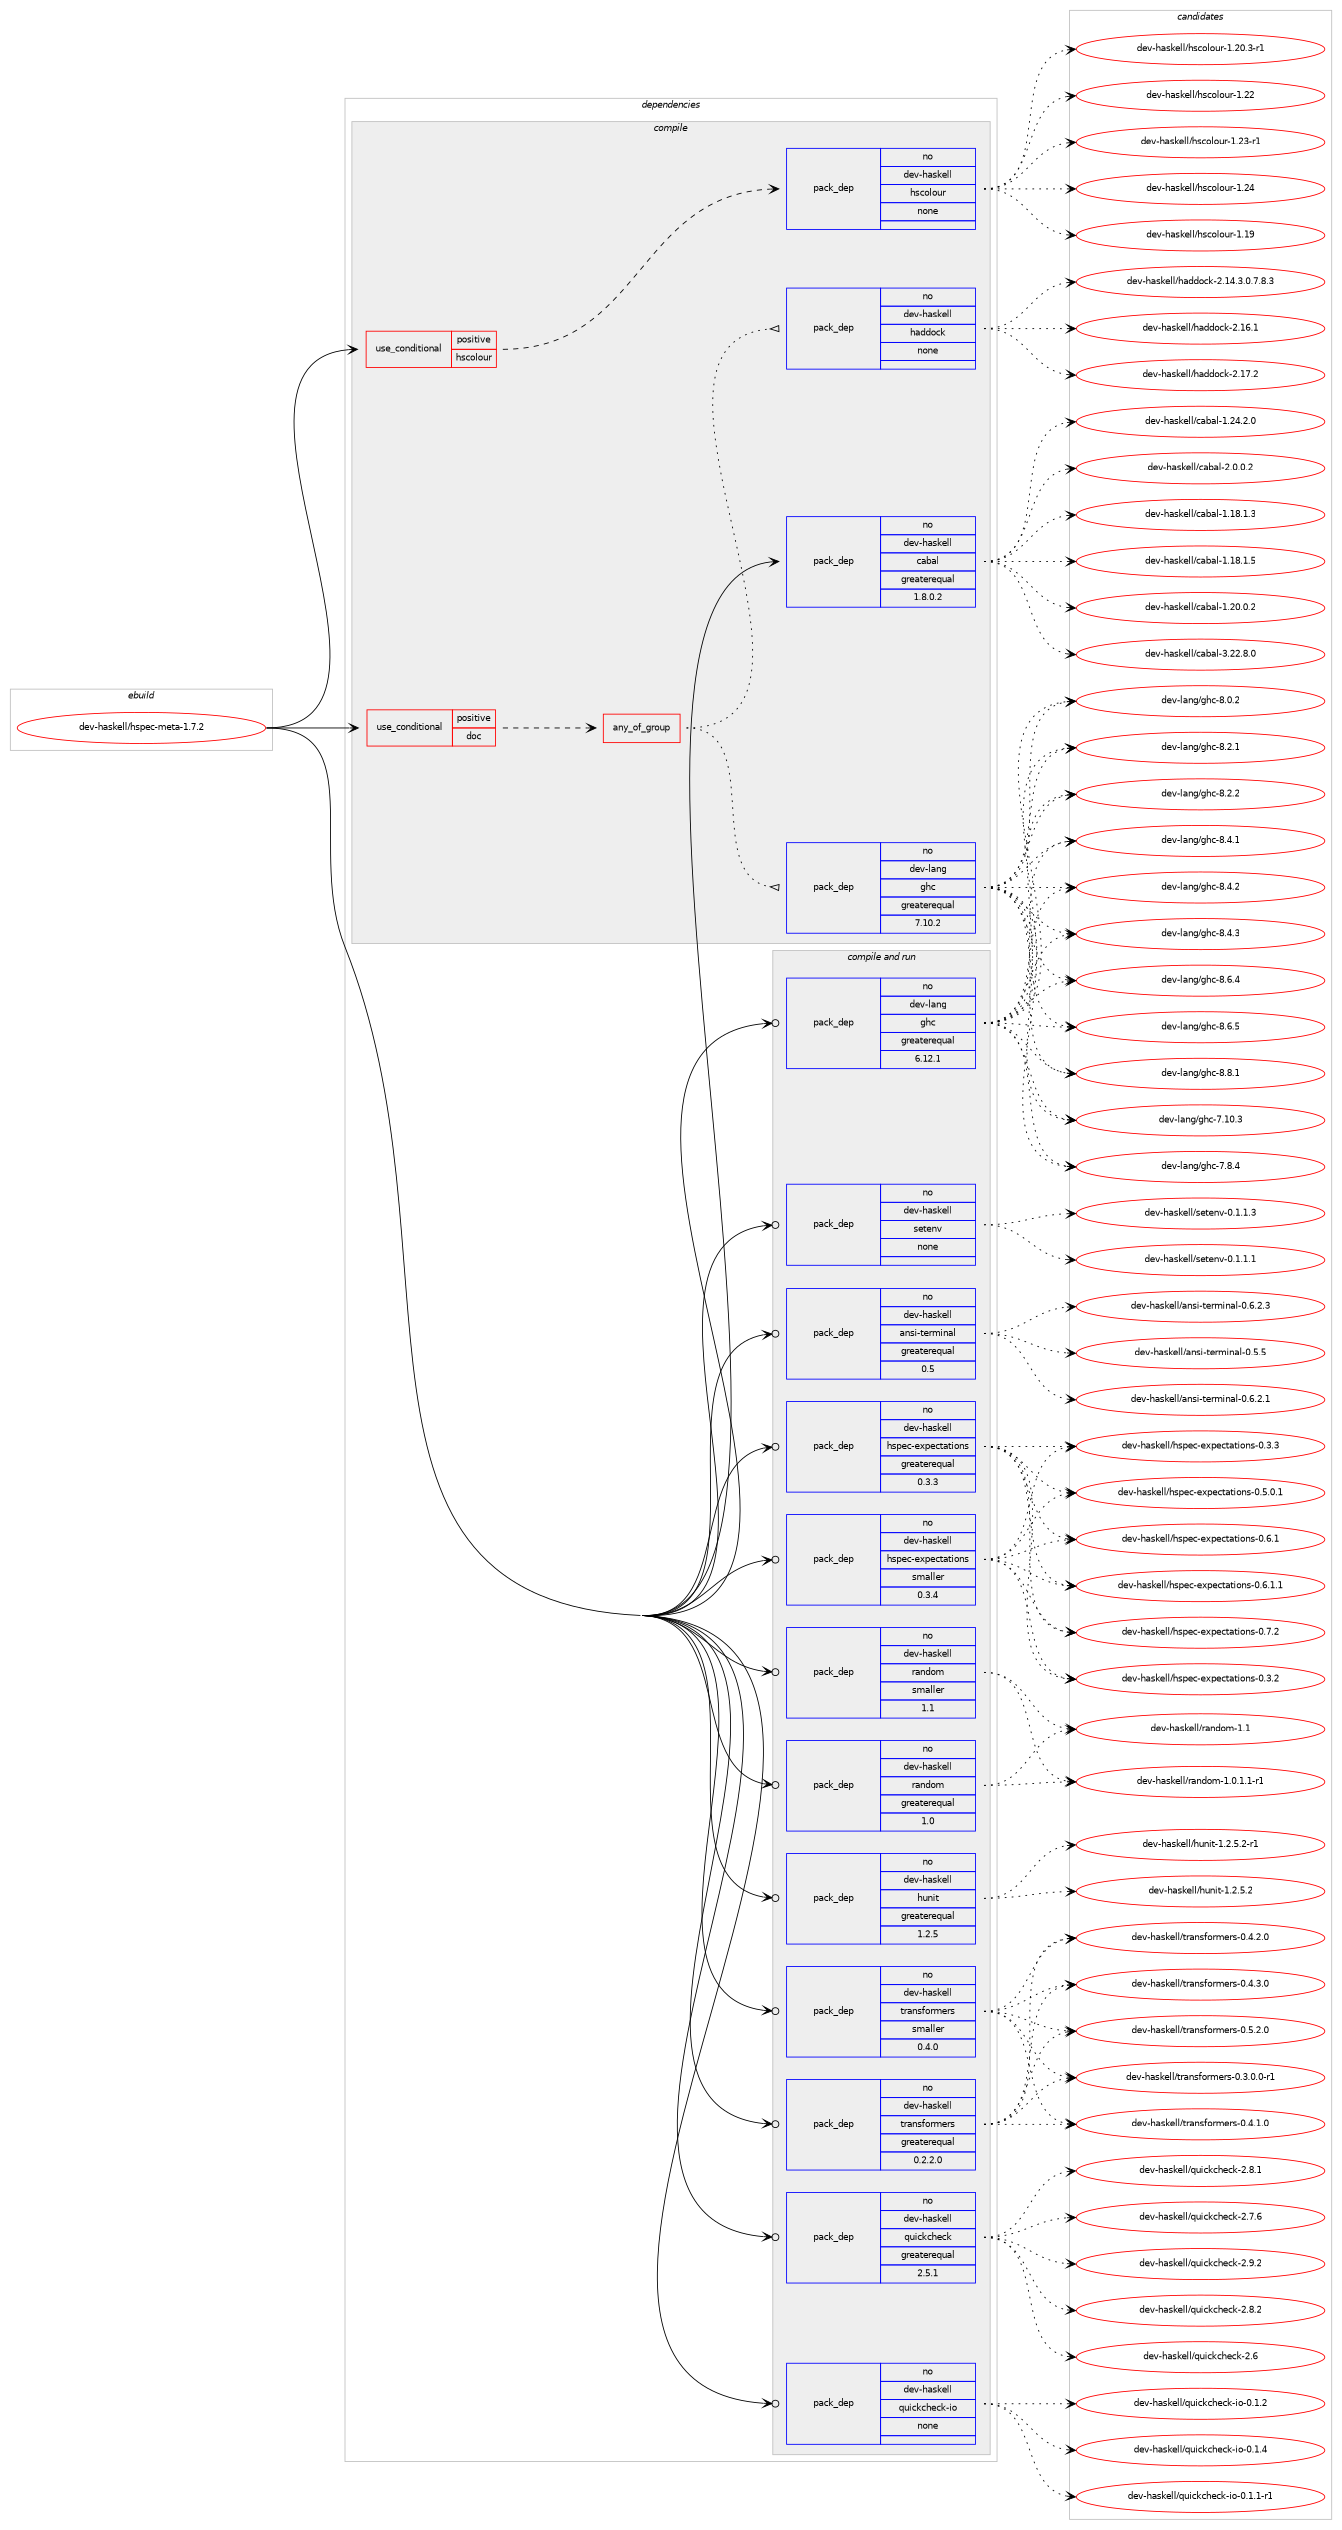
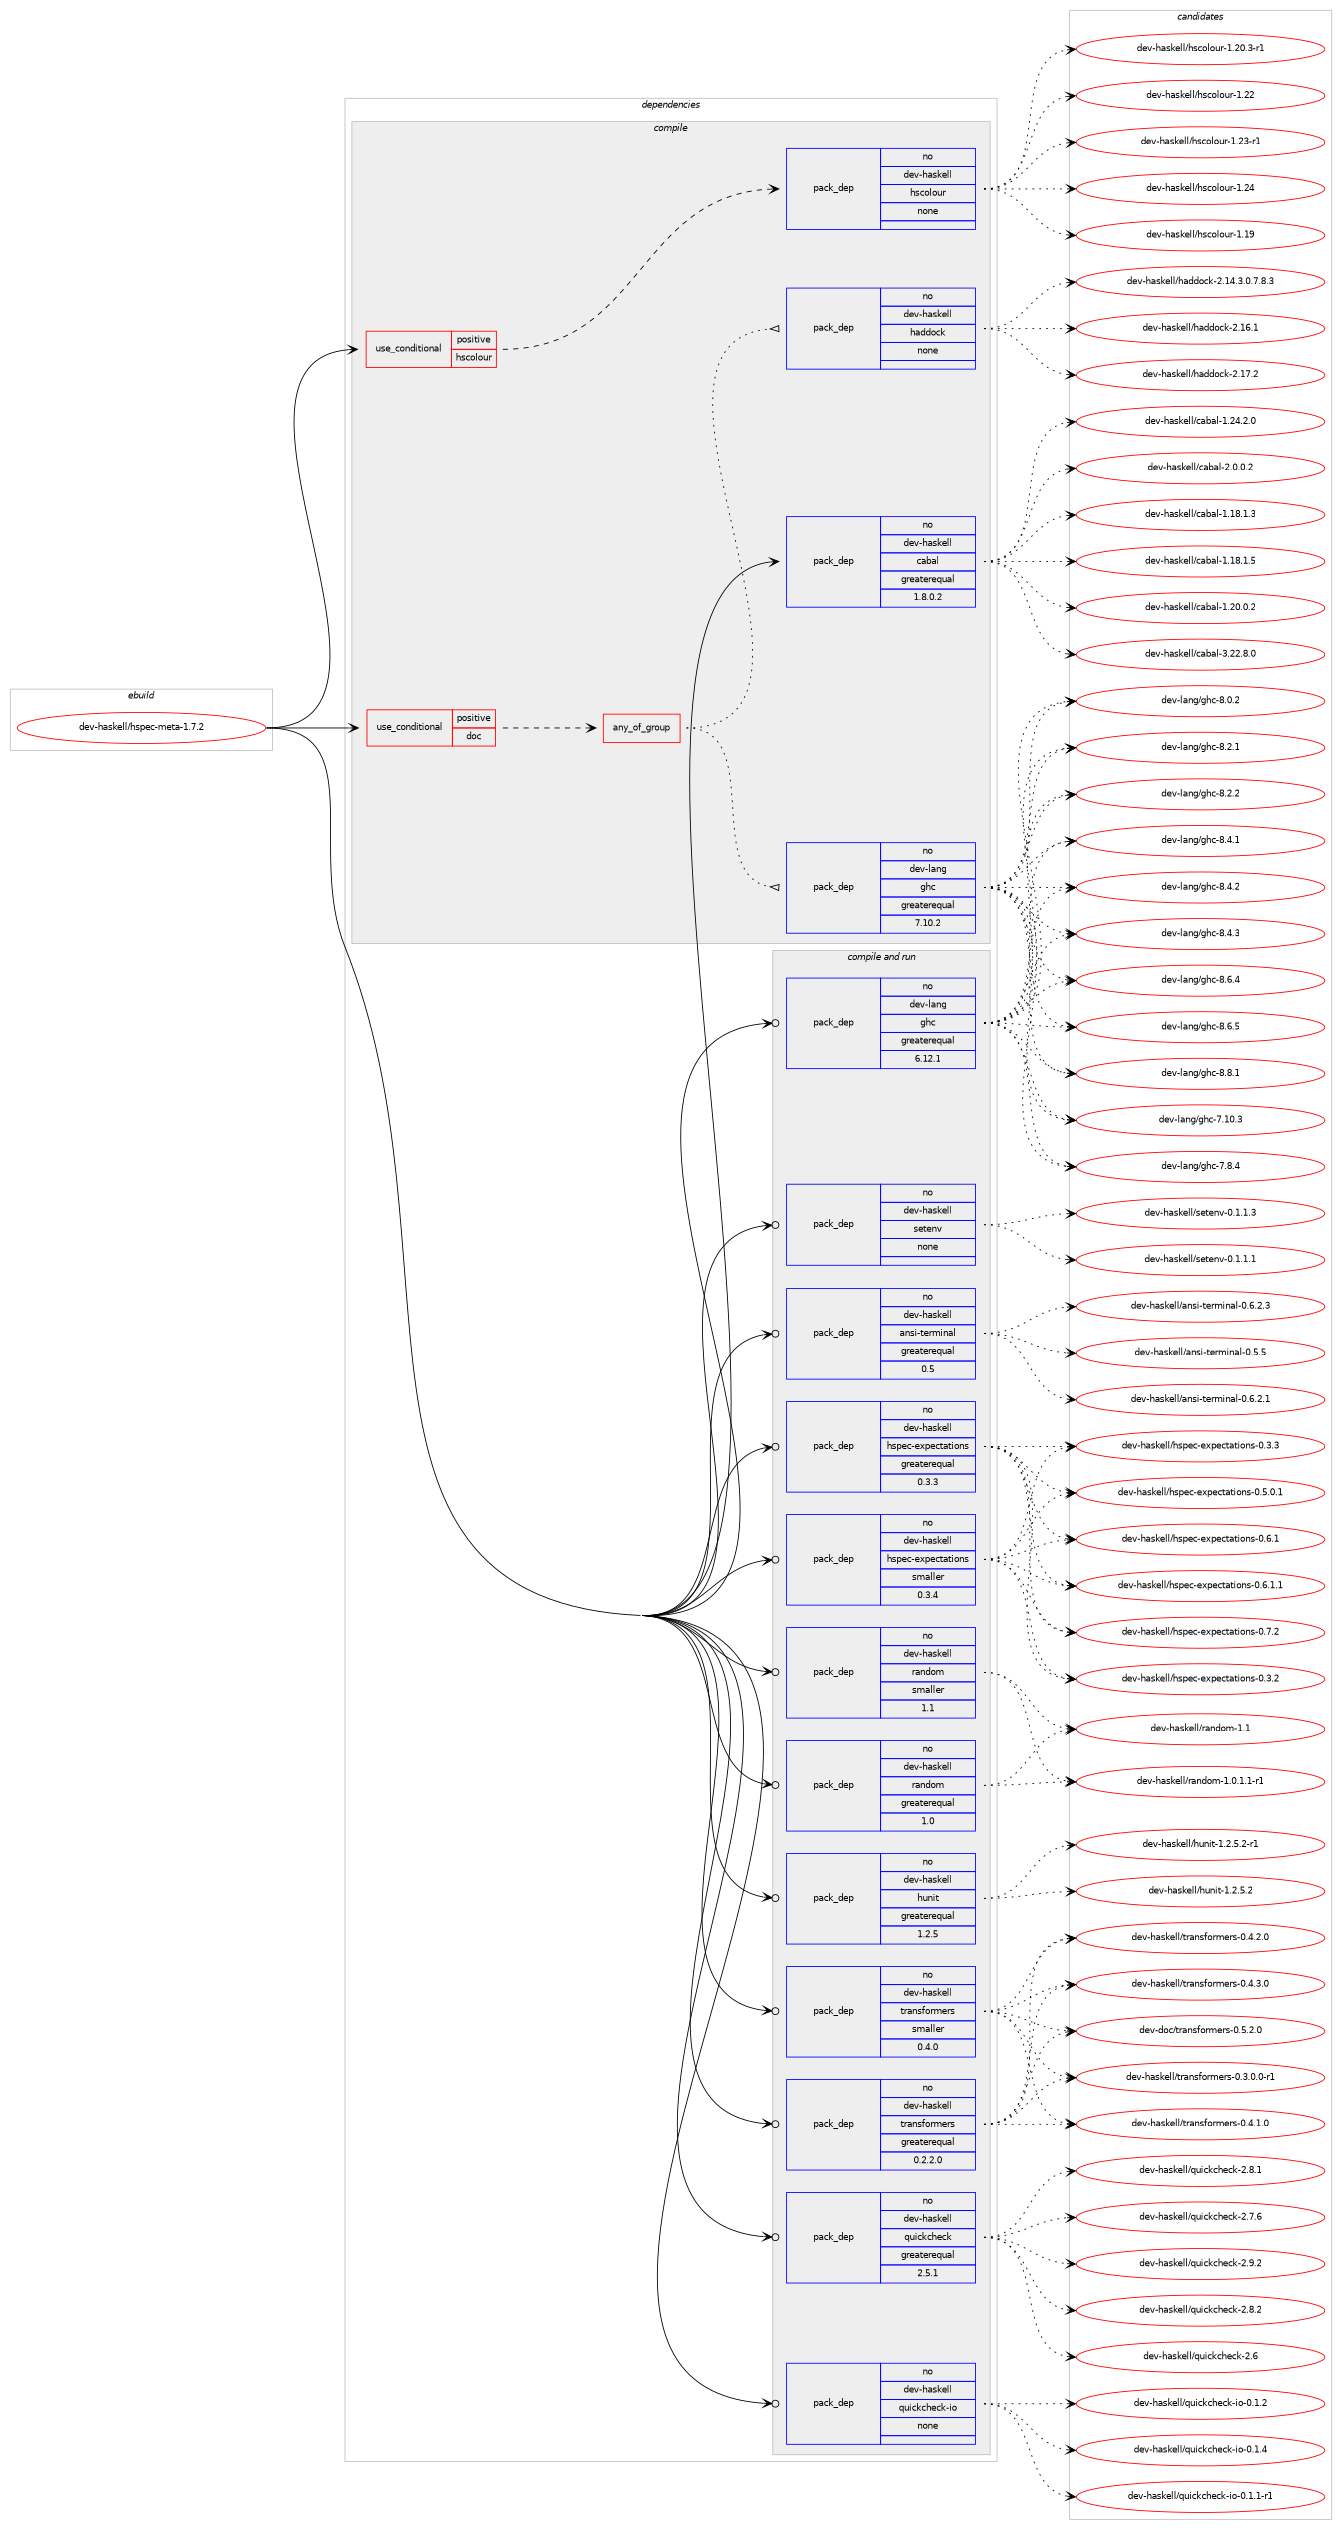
node "dev-haskell/transformers-0.5.2.0": label "dev-haskell/transformers-0.5.2.0" -> "dev-doc/transformers-0.5.2.0"
